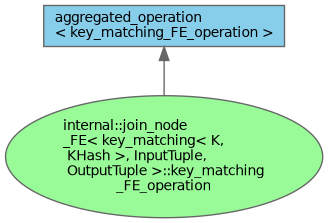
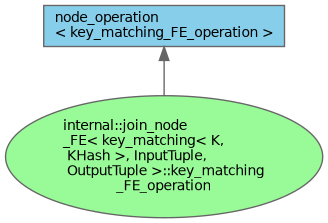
node "aggregated_operation < key_matching_FE_operation >": label "aggregated_operation < key_matching_FE_operation >" -> "node_operation < key_matching_FE_operation >"
